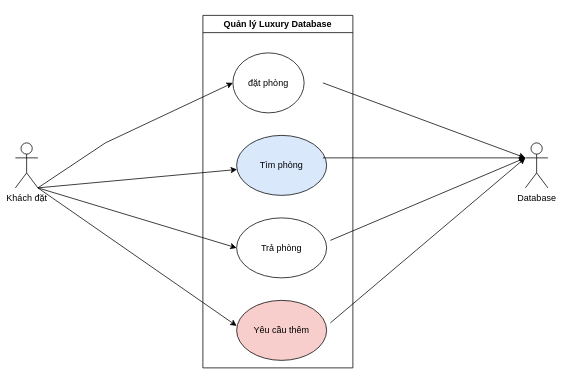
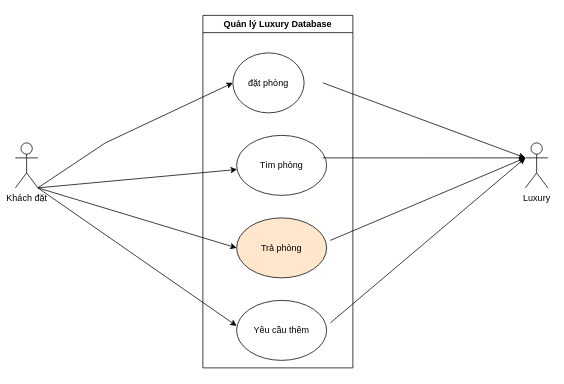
node "Tìm phòng": fillcolor #dae8fc -> #ffffff
node "Database": label "Database" -> "Luxury"
node "Trả phòng": fillcolor #ffffff -> #ffe6cc
node "Yêu cầu thêm": fillcolor #f8cecc -> #ffffff
